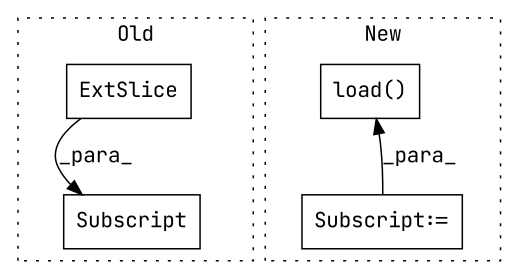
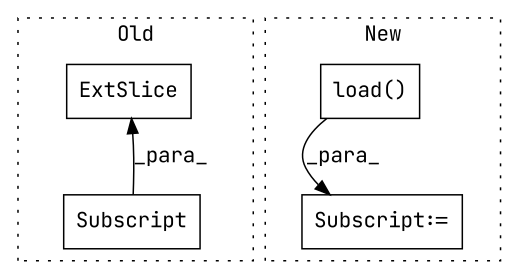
edge "ExtSlice" -> "Subscript": reversed
edge "Subscript:=" -> "load()": reversed
